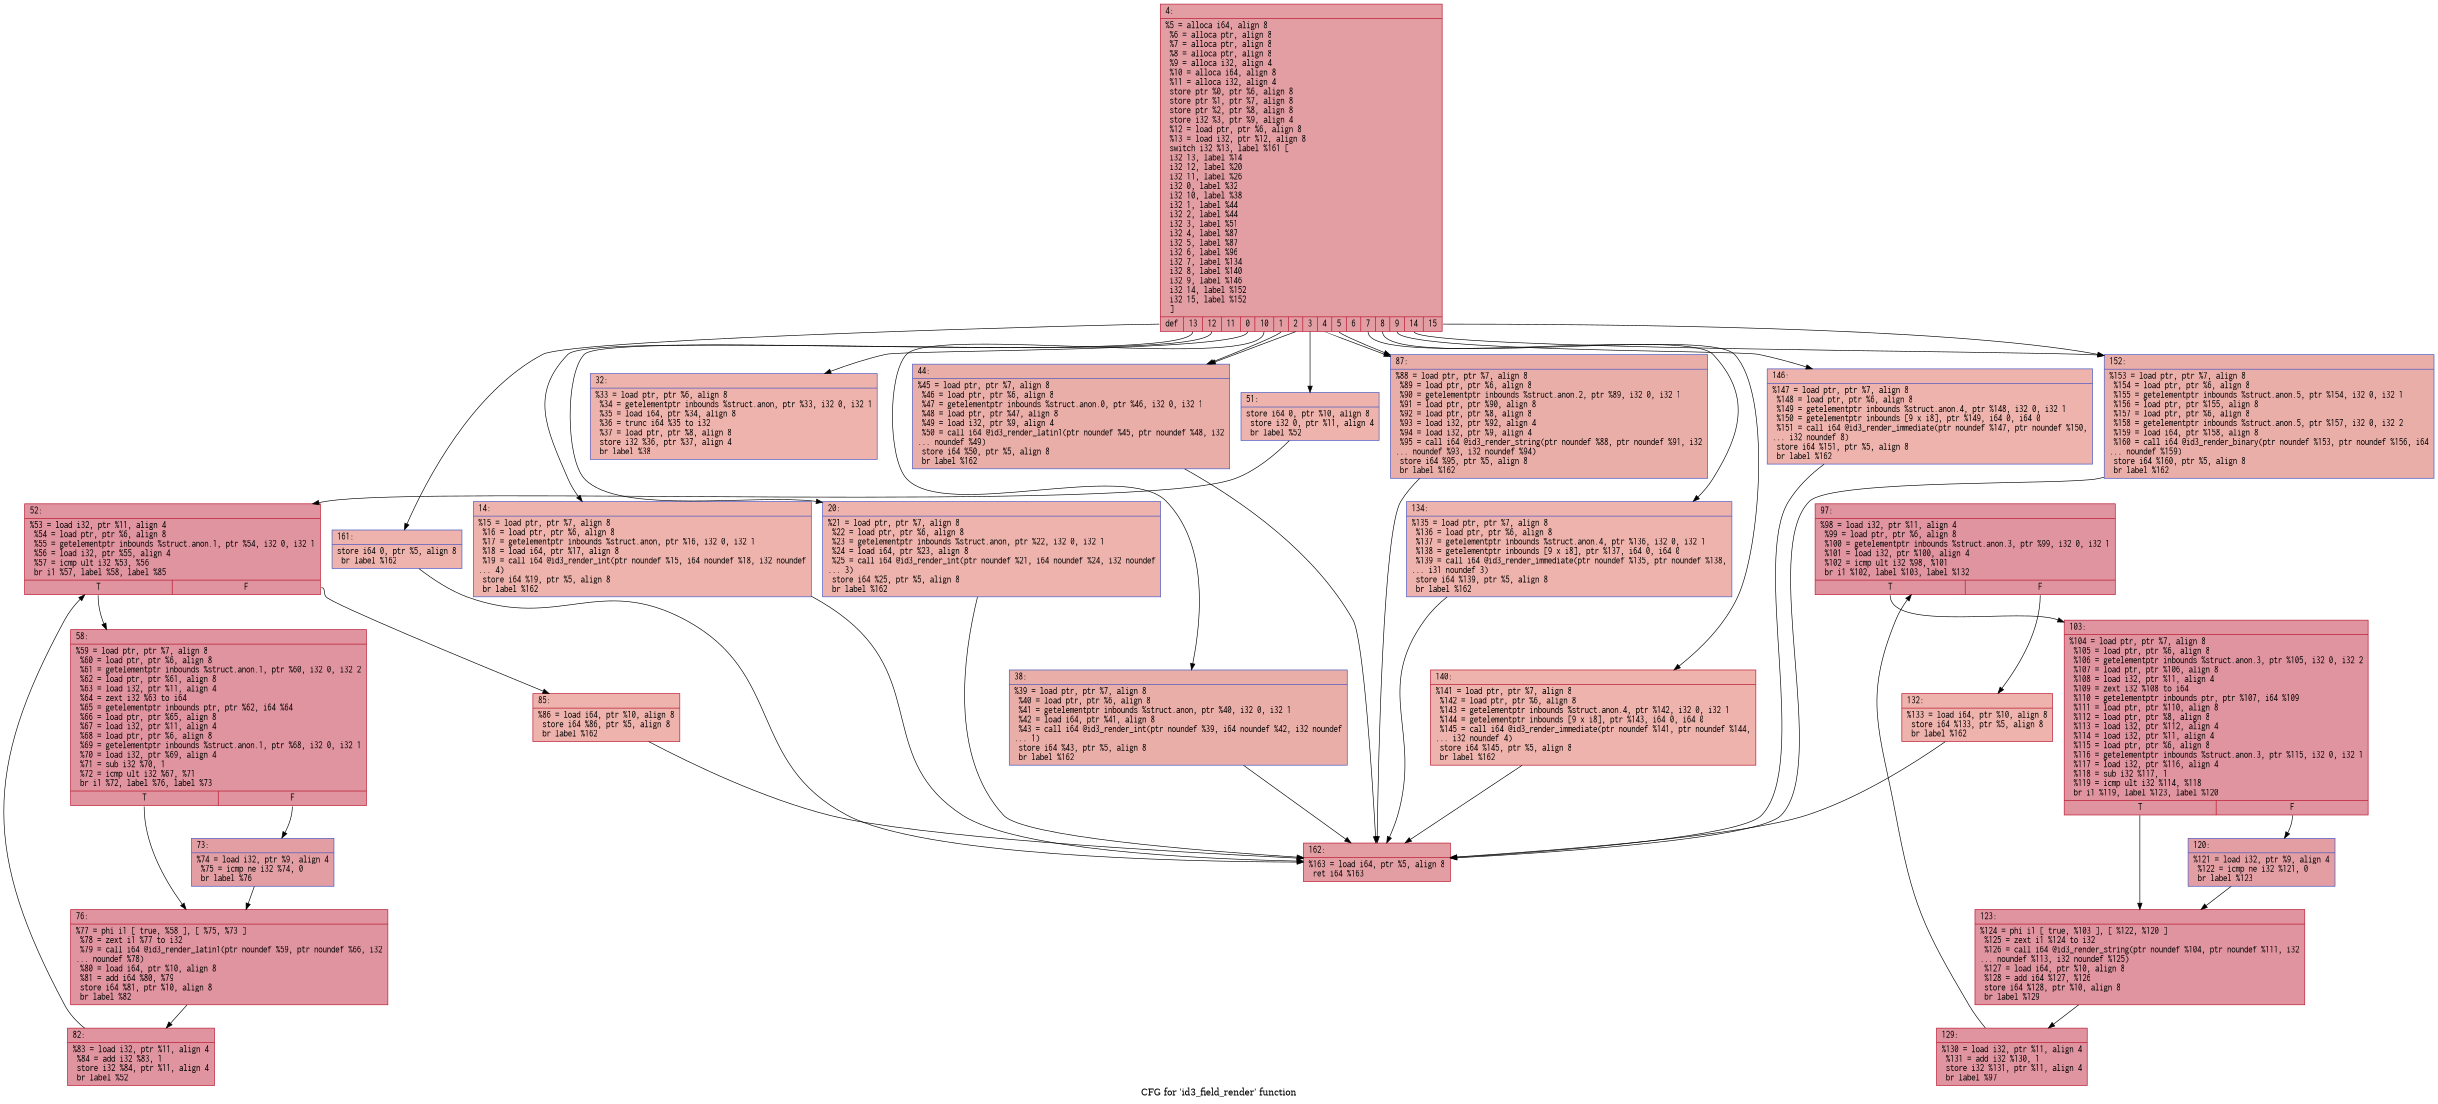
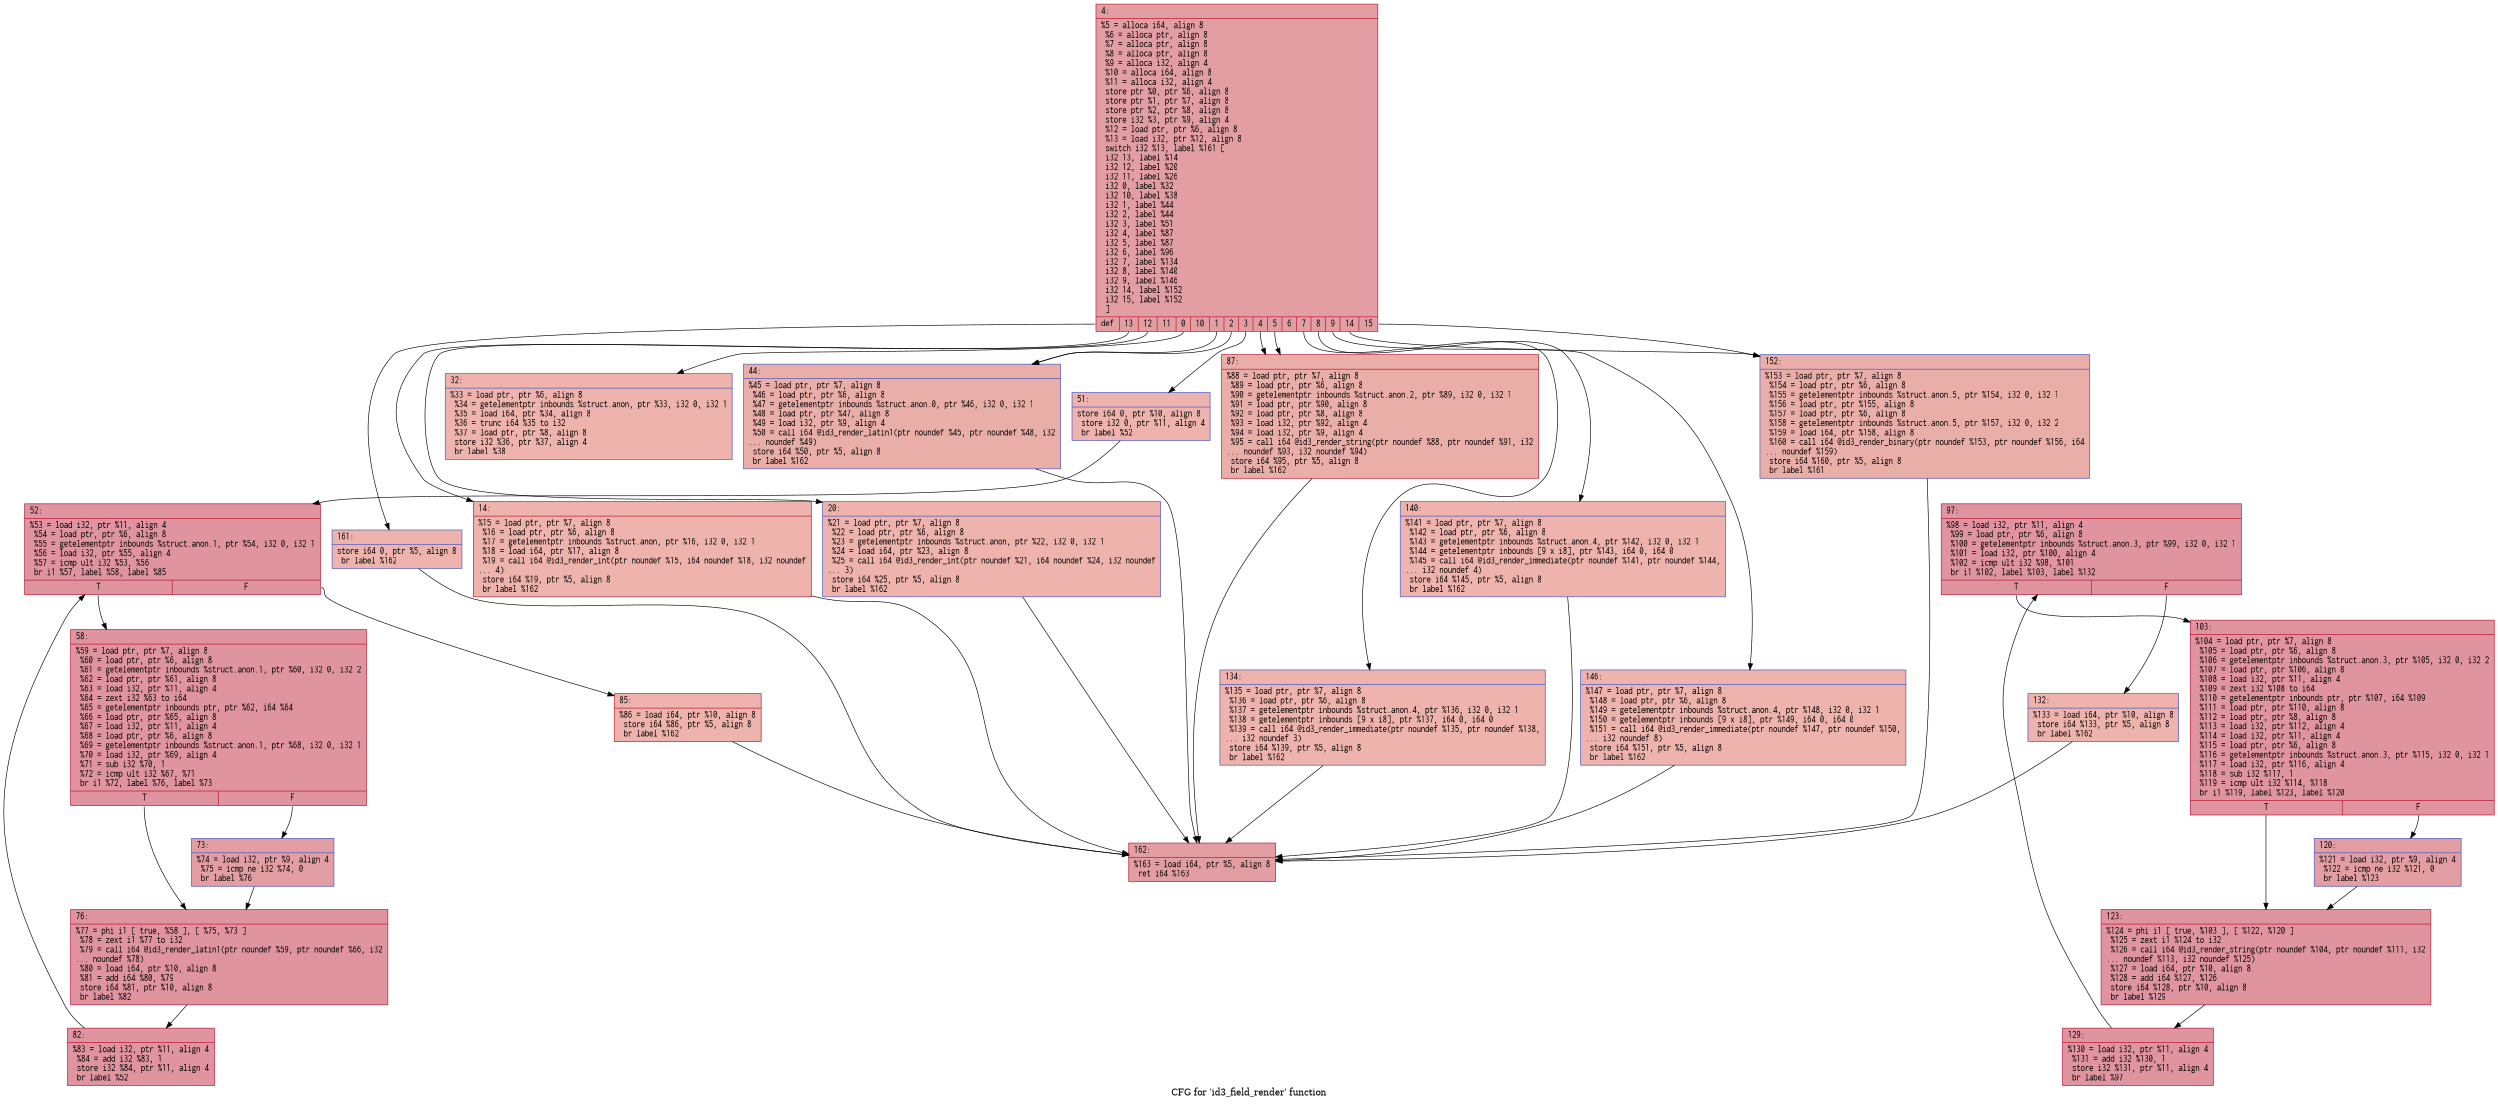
node "87:": color #3d50c3ff -> #b70d28ff
node "152:": text "br label %162" -> "br label %161"
node "14:": color #3d50c3ff -> #b70d28ff
node "134:": text "... i31 noundef 3)" -> "... i32 noundef 3)"
node "38:": removed
node "140:": color #b70d28ff -> #3d50c3ff
node "132:": color #b70d28ff -> #3d50c3ff
